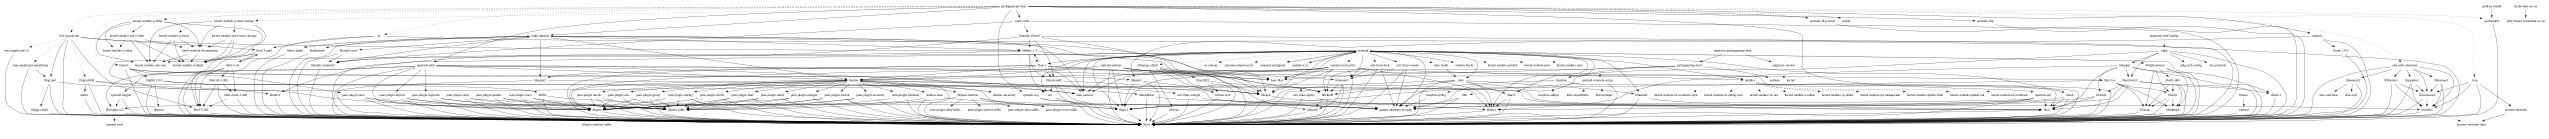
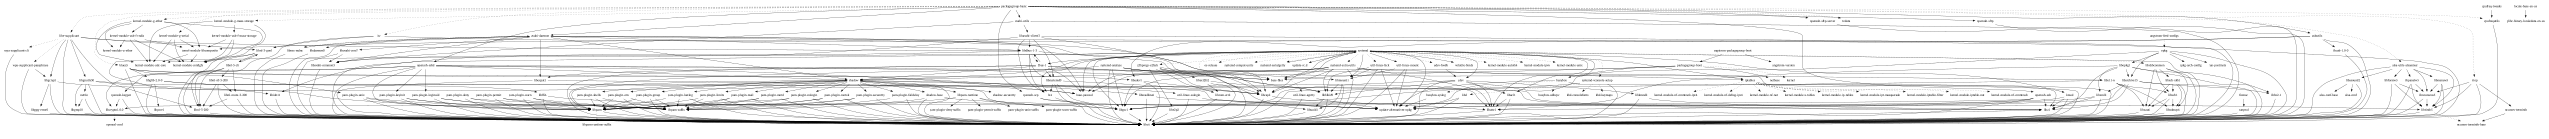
edge "kernel-module-g-mass-storage" -> "kernel-module-libcomposite": now "usbutils" -> "kernel-module-libcomposite"
edge "systemd" -> "libkmod2": removed
edge "libe-supplicant" -> "libgnutls30": style dotted -> solid
edge "libavahi-client3" -> "lz4": style dotted -> solid
node "libgmp10": added
